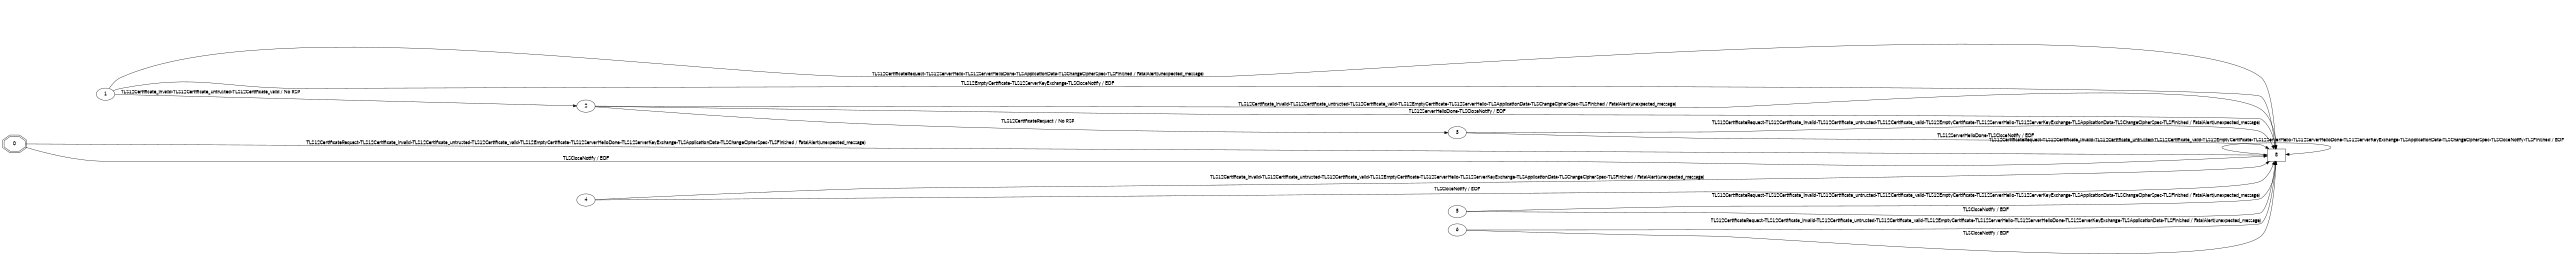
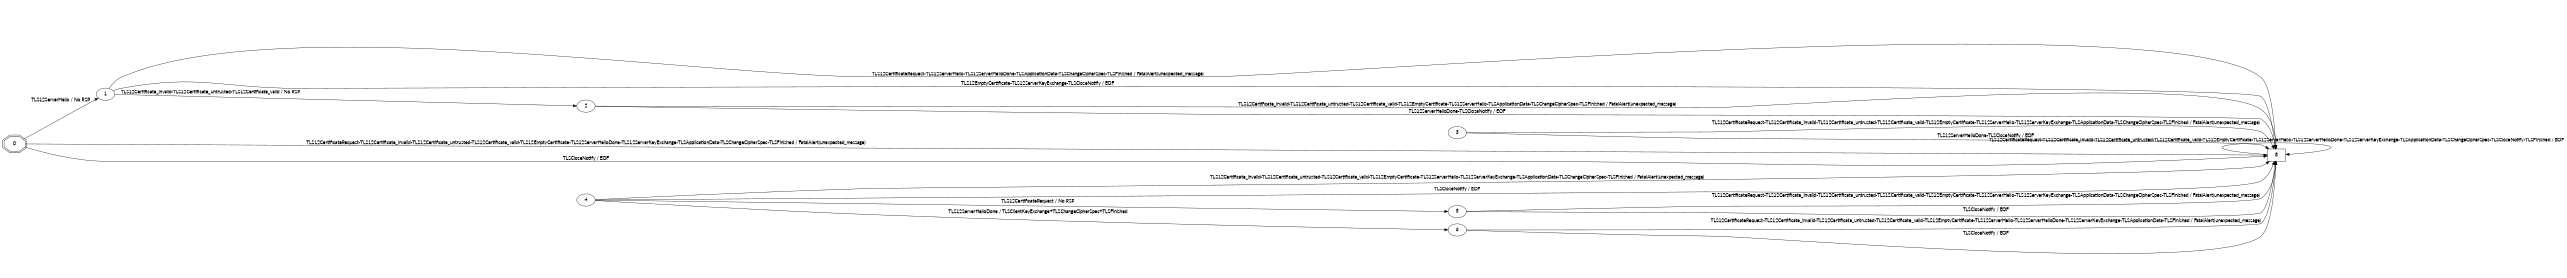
edge "0" -> "1": added, label "TLS12ServerHello / No RSP"
edge "2" -> "3": removed, label "TLS12CertificateRequest / No RSP"
edge "4" -> "5": added, label "TLS12CertificateRequest / No RSP"
edge "4" -> "6": added, label "TLS12ServerHelloDone / TLSClientKeyExchange+TLSChangeCipherSpec+TLSFinished"
